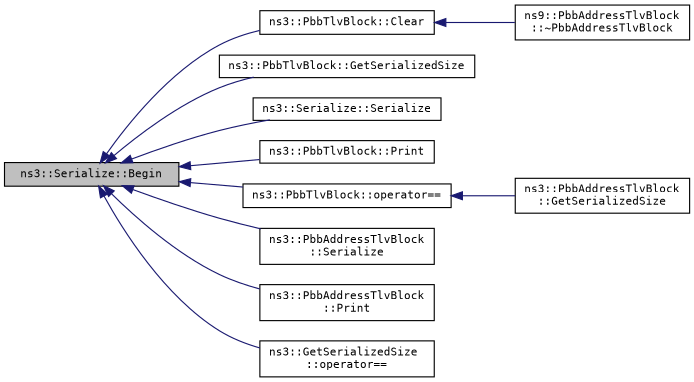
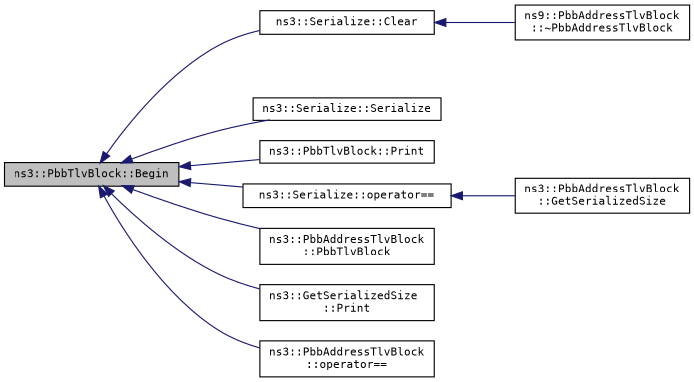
node "ns3::PbbTlvBlock::Clear": label "ns3::PbbTlvBlock::Clear" -> "ns3::Serialize::Clear"
node "ns3::PbbTlvBlock::GetSerializedSize": removed
node "ns3::Serialize::Begin": label "ns3::Serialize::Begin" -> "ns3::PbbTlvBlock::Begin"
node "ns3::PbbTlvBlock::operator==": label "ns3::PbbTlvBlock::operator==" -> "ns3::Serialize::operator=="
node "ns3::PbbAddressTlvBlock ::Serialize": label "ns3::PbbAddressTlvBlock ::Serialize" -> "ns3::PbbAddressTlvBlock ::PbbTlvBlock"
node "ns3::PbbAddressTlvBlock ::Print": label "ns3::PbbAddressTlvBlock ::Print" -> "ns3::GetSerializedSize ::Print"
node "ns3::GetSerializedSize ::operator==": label "ns3::GetSerializedSize ::operator==" -> "ns3::PbbAddressTlvBlock ::operator=="
